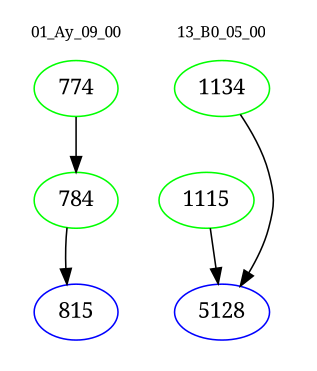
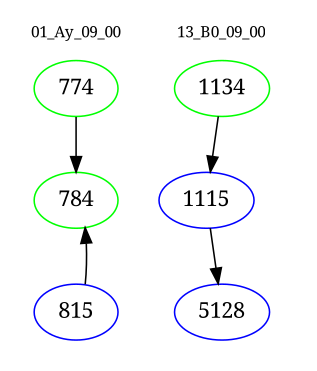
cluster "13_B0_05_00": label "13_B0_05_00" -> "13_B0_09_00"
edge "1134" -> "5128": now "1134" -> "1115"
node "1115": color green -> blue
edge "784" -> "815": reversed
